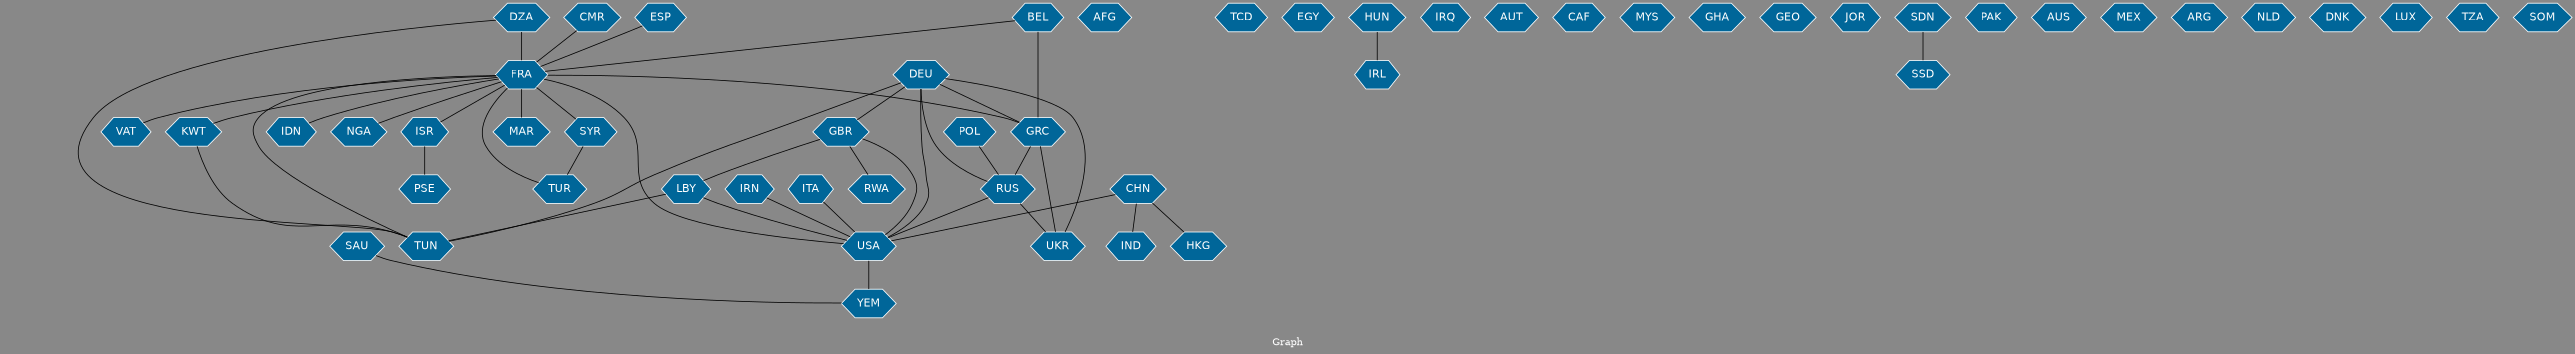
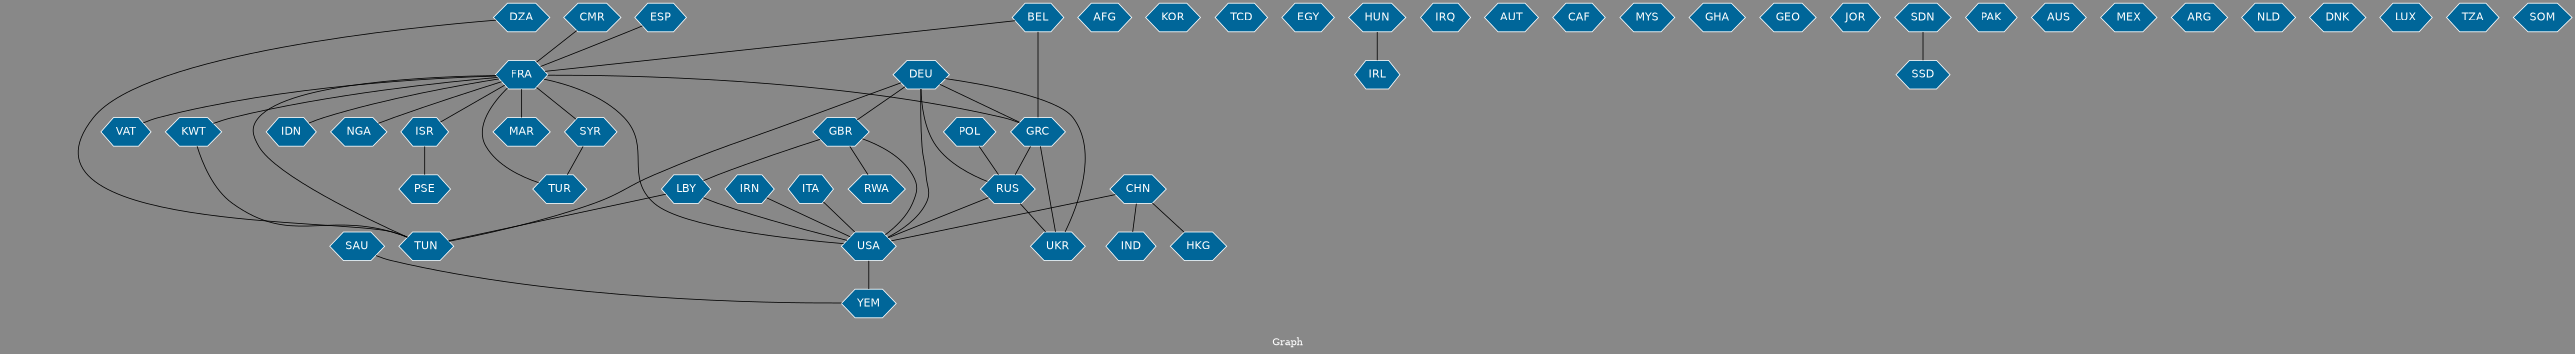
node "KOR": added
edge "DZA" -- "FRA": removed
